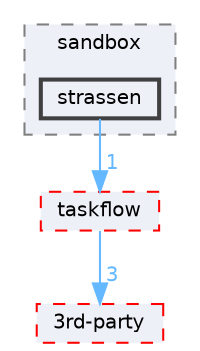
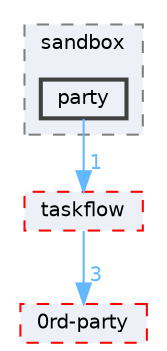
node "strassen": label "strassen" -> "party"
node "3rd-party": label "3rd-party" -> "0rd-party"
